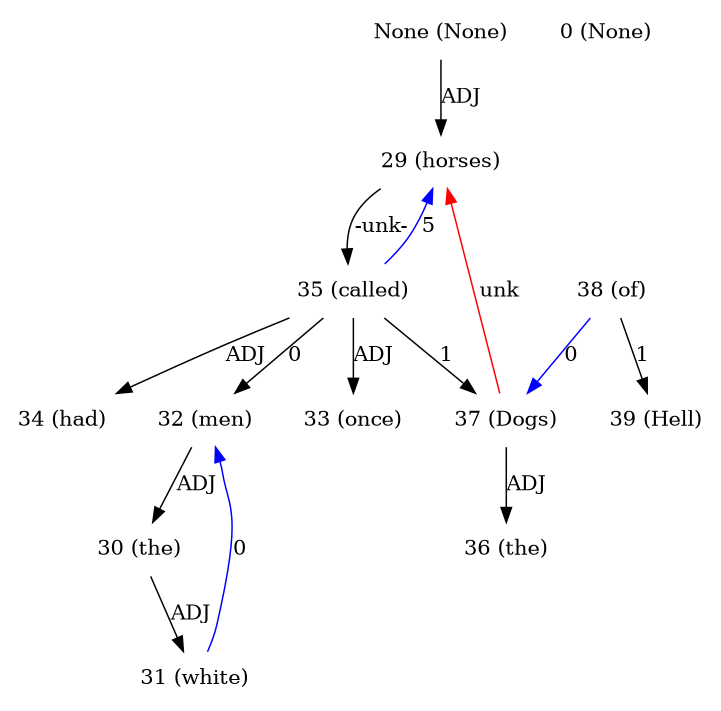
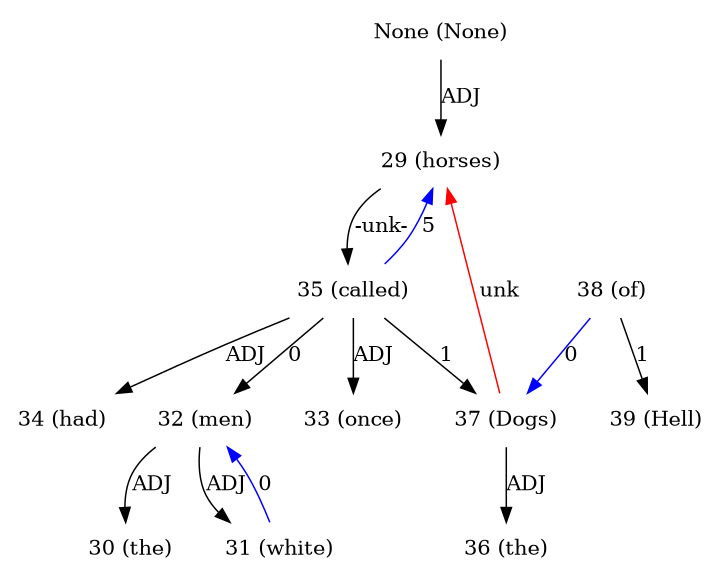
node "0 (None)": removed
edge "30 (the)" -> "31 (white)": now "32 (men)" -> "31 (white)"
